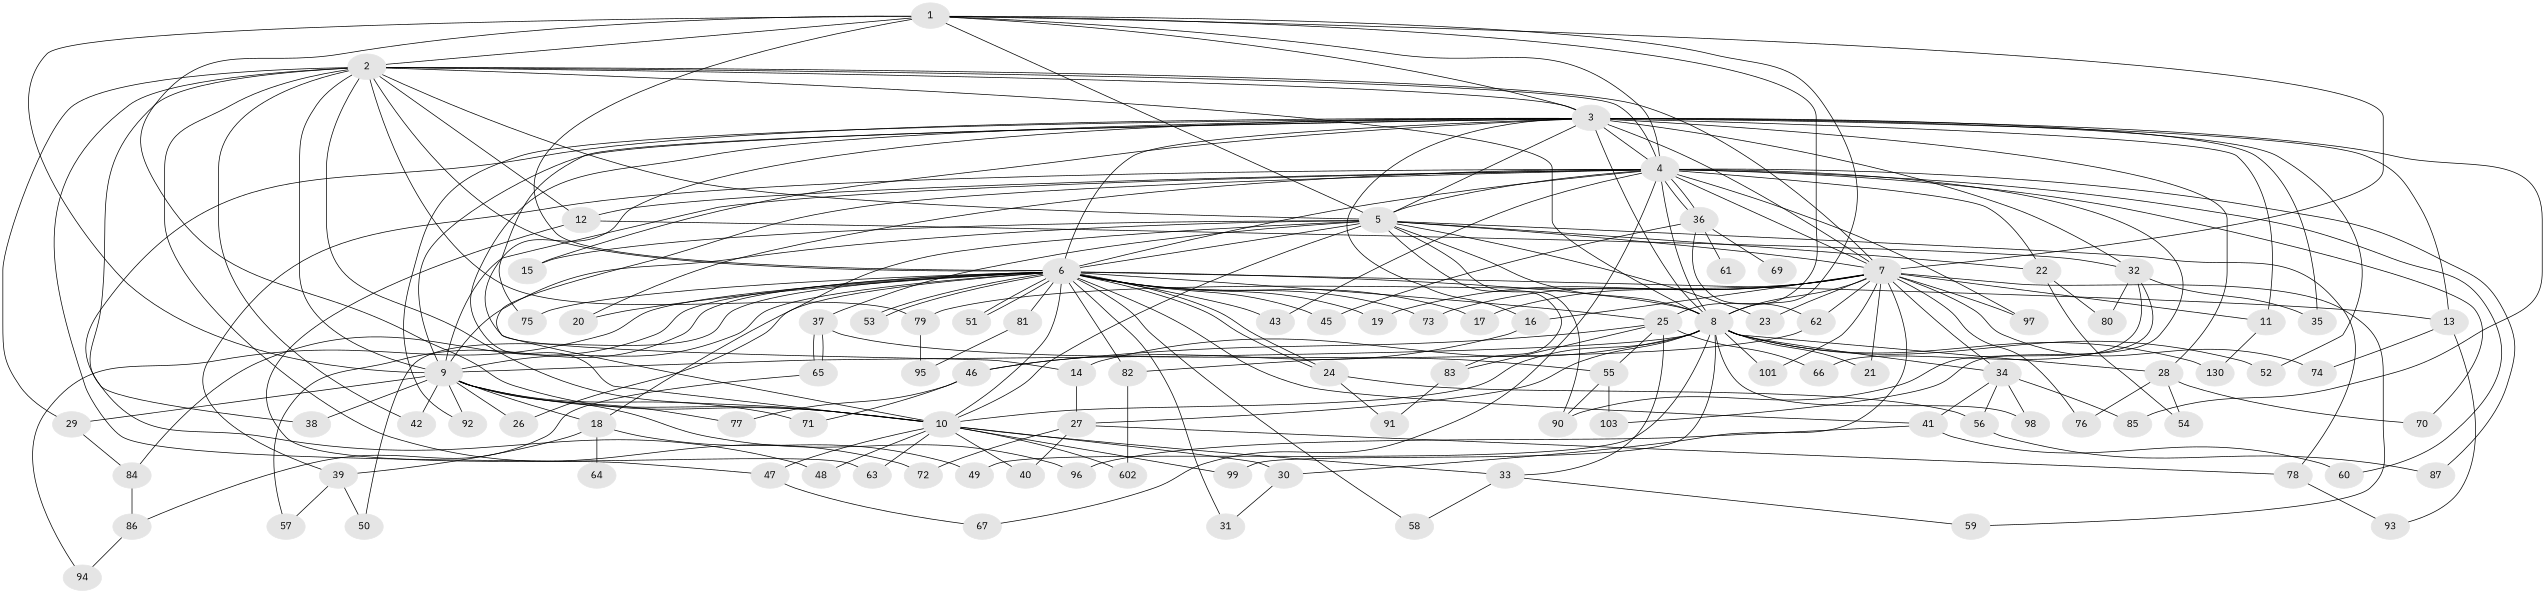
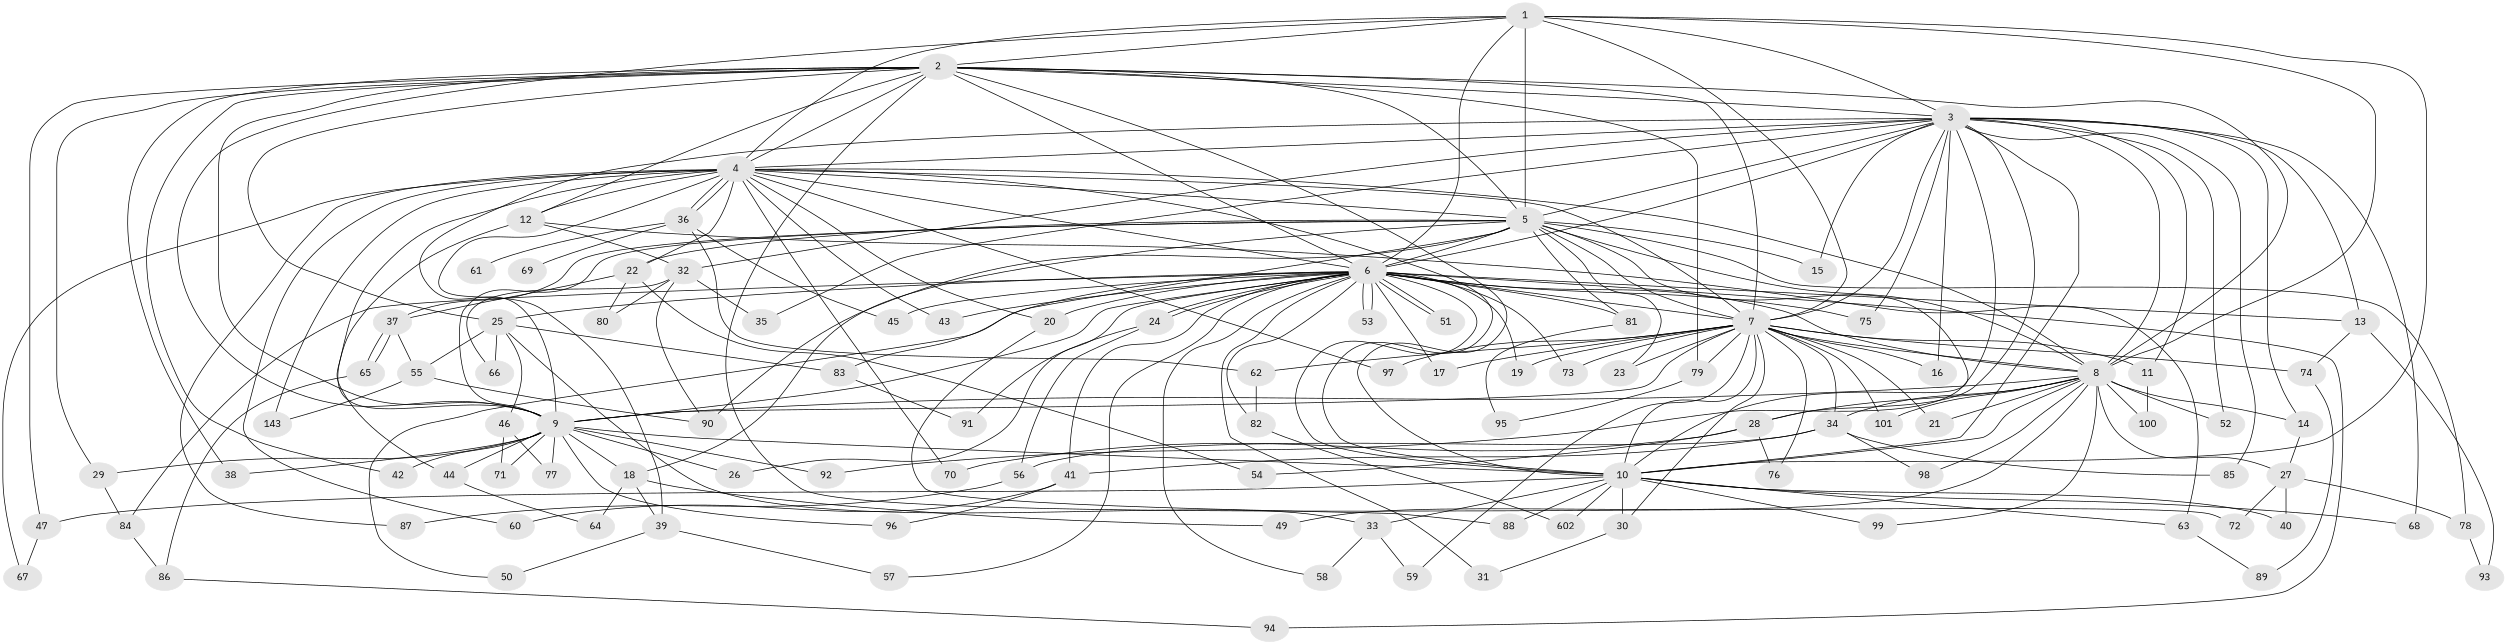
edge "1" -- "25": now "2" -- "25"
edge "5" -- "81": added
edge "22" -- "37": added
edge "6" -- "7": added
edge "16" -- "46": removed
node "130": label "130" -> "100"
edge "7" -- "10": added
edge "7" -- "9": added
node "103": label "103" -> "143"
node "44": added
node "48": label "48" -> "68"
node "88": added
node "89": added
